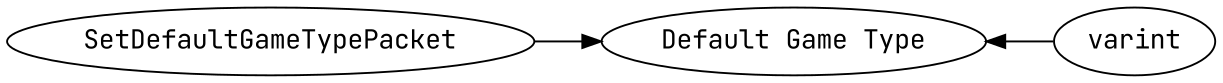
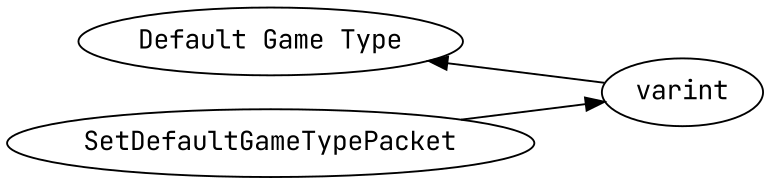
edge "SetDefaultGameTypePacket" -> "Default Game Type": now "SetDefaultGameTypePacket" -> "varint"
